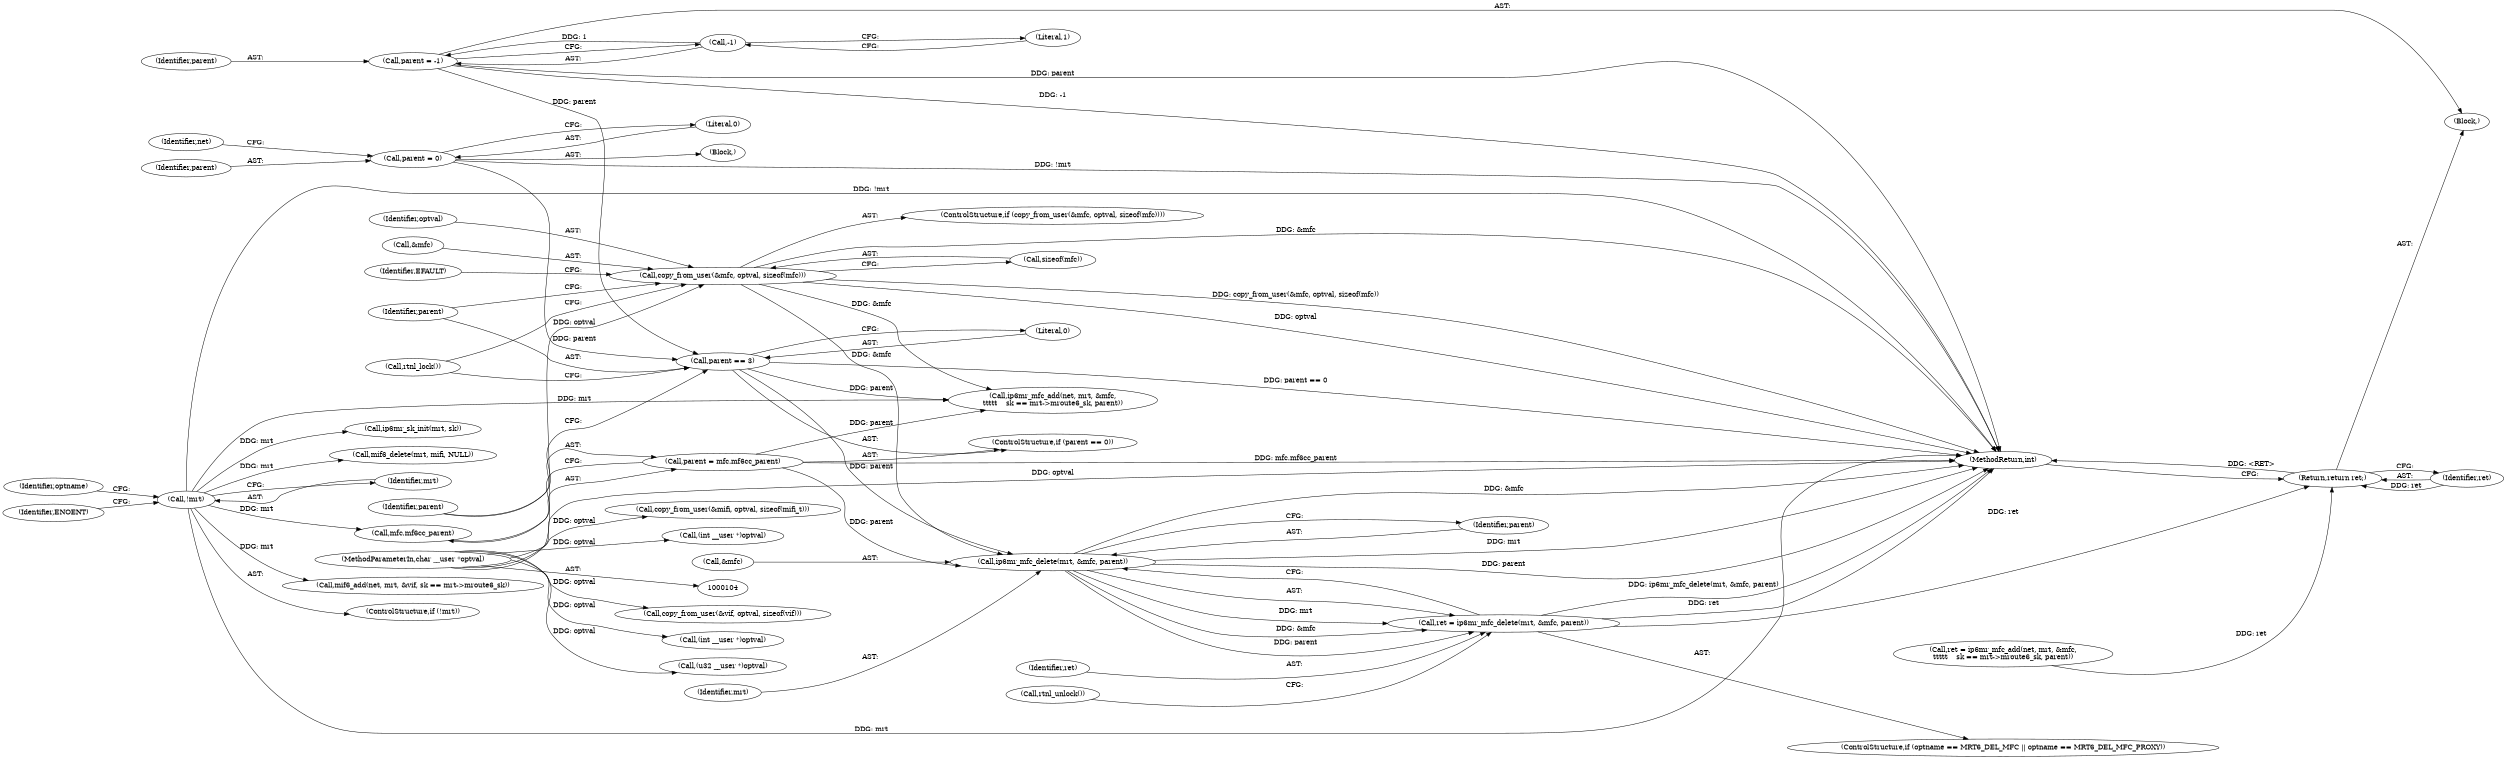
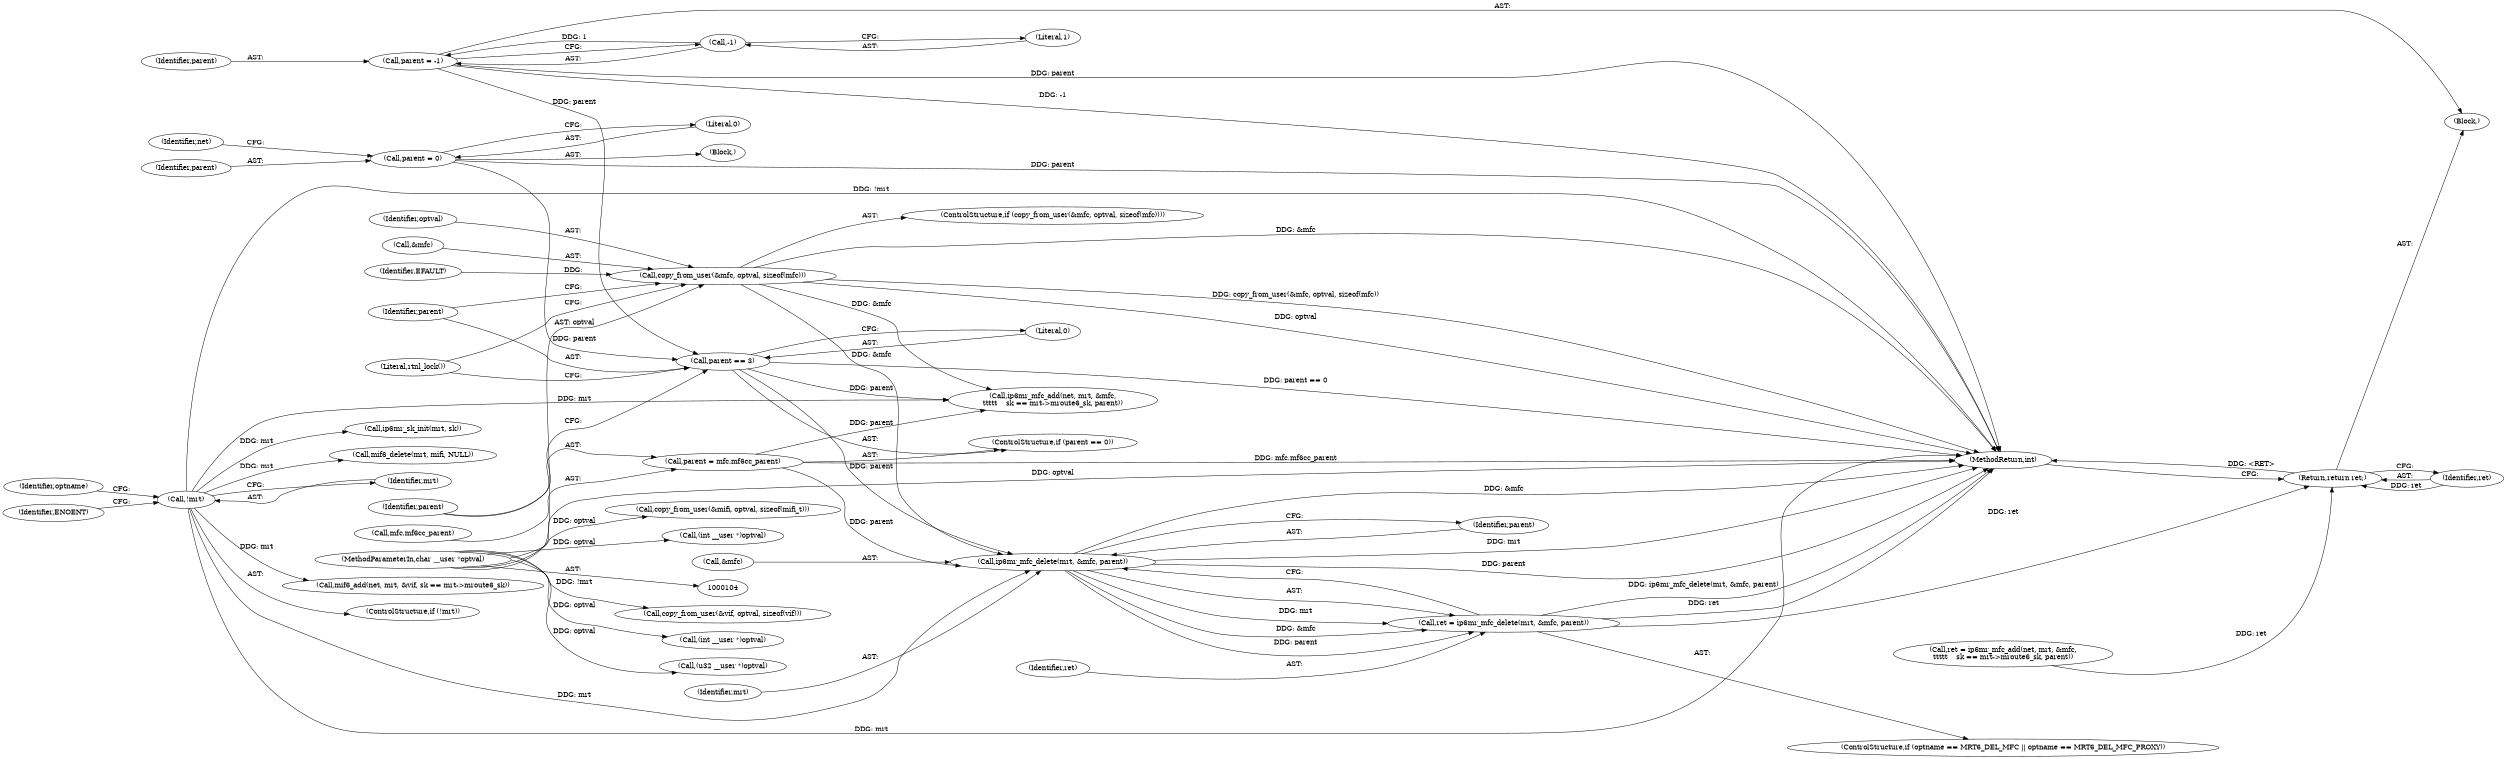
edge "(Literal,1)" -> "(Call,-1)": label "CFG: " -> "AST: "
edge "(Call,parent = 0)" -> "(MethodReturn,int)": label "DDG: !mrt" -> "DDG: parent"
node "(Call,sizeof(mfc))": removed
edge "(Identifier,EFAULT)" -> "(Call,copy_from_user(&mfc, optval, sizeof(mfc)))": label "CFG: " -> "DDG: "
edge "(MethodParameterIn,char __user *optval)" -> "(Call,copy_from_user(&mfc, optval, sizeof(mfc)))": label "DDG: optval" -> "AST: optval"
node "(Call,rtnl_lock())": label "(Call,rtnl_lock())" -> "(Literal,rtnl_lock())"
edge "(Call,parent = mfc.mf6cc_parent)" -> "(Call,mfc.mf6cc_parent)": removed, label "CFG:"
edge "(Call,!mrt)" -> "(Call,mfc.mf6cc_parent)": now "(Call,!mrt)" -> "(Call,ip6mr_mfc_delete(mrt, &mfc, parent))"
edge "(MethodParameterIn,char __user *optval)" -> "(Call,copy_from_user(&vif, optval, sizeof(vif)))": label "DDG: optval" -> "DDG: !mrt"
node "(Call,rtnl_unlock())": removed
